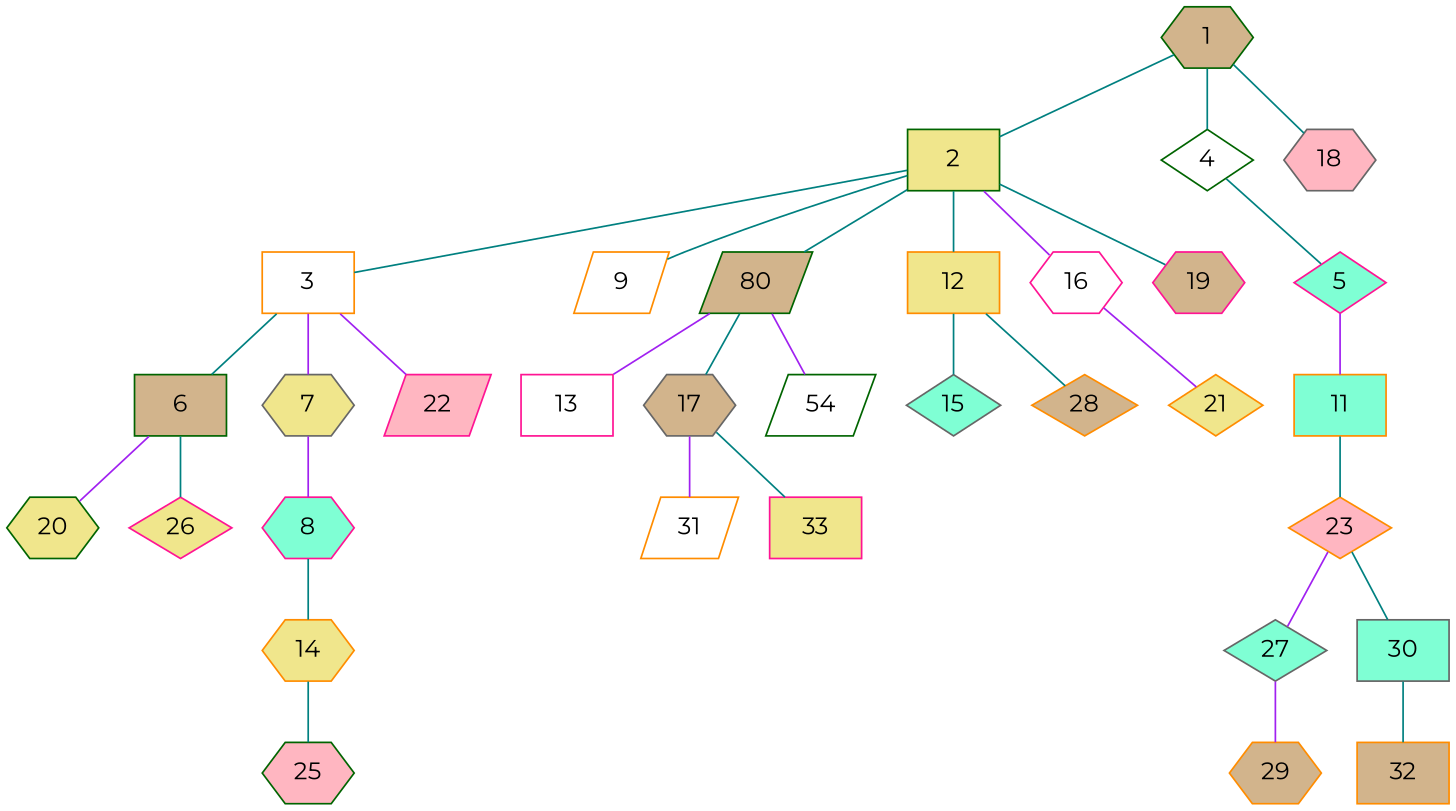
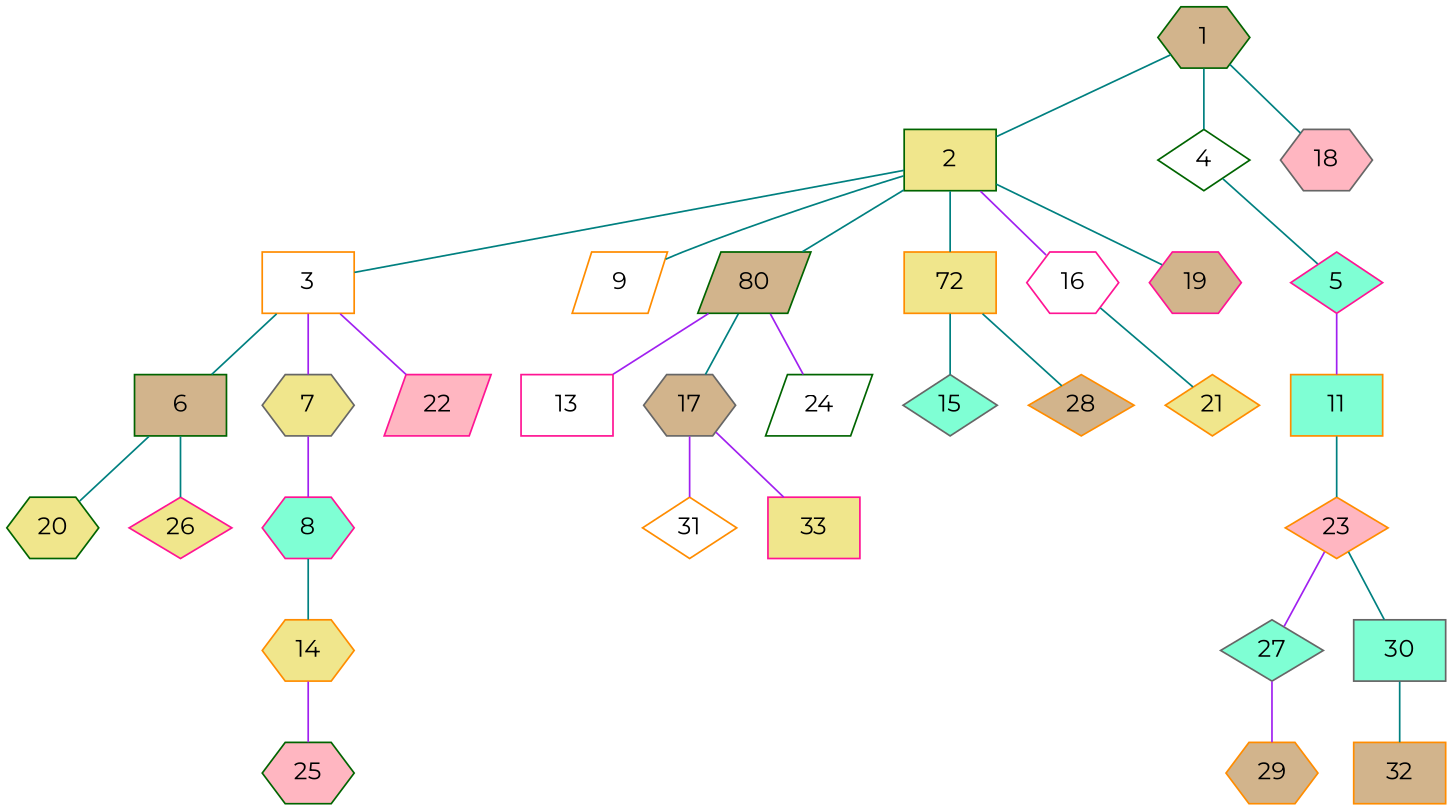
node "12": label "12" -> "72"
edge "16" -- "21": color purple -> teal
node "54": label "54" -> "24"
edge "17" -- "33": color teal -> purple
edge "6" -- "20": color purple -> teal
node "31": shape parallelogram -> diamond
edge "14" -- "25": color teal -> purple
